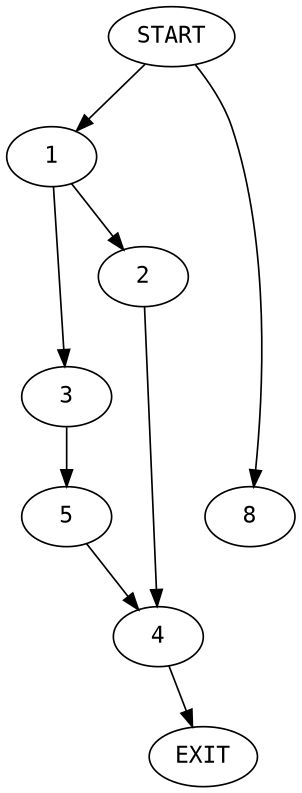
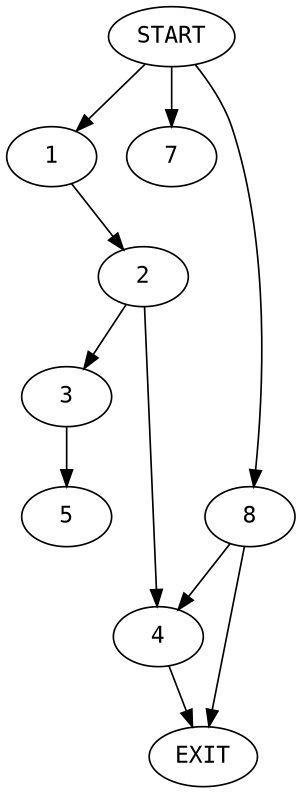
node "7": added
edge "1" -> "3": now "2" -> "3"
edge "5" -> "4": now "8" -> "4"
edge "8" -> "EXIT": added
